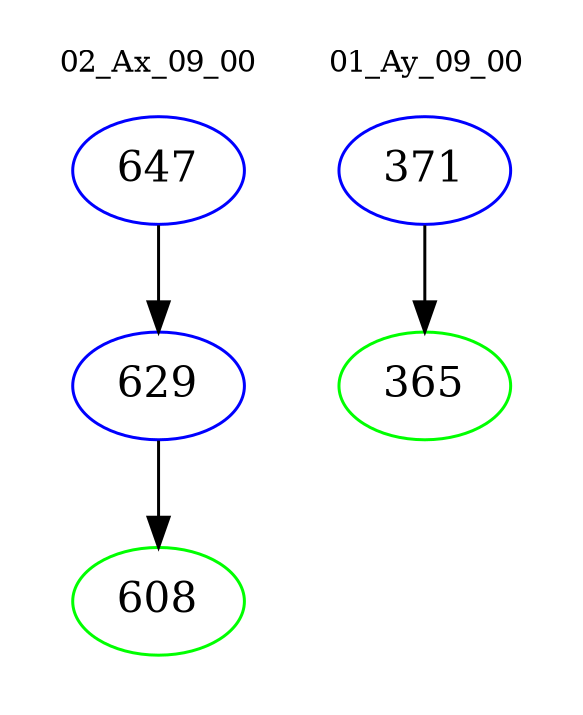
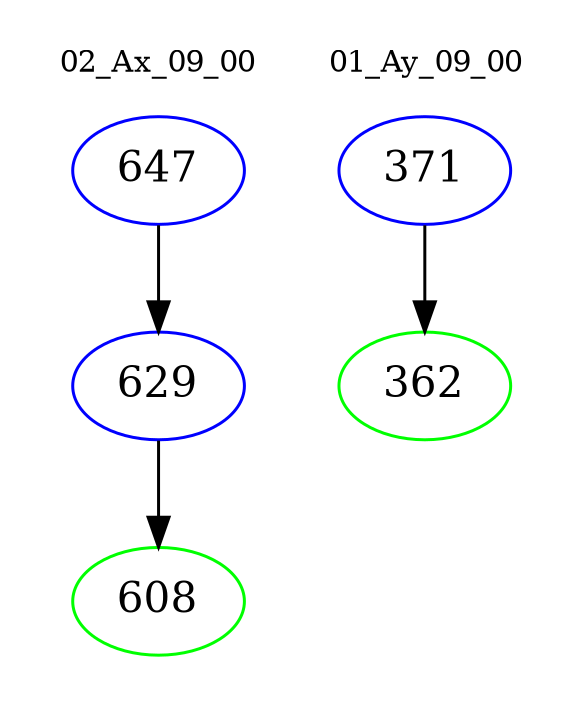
node "365": label "365" -> "362"
